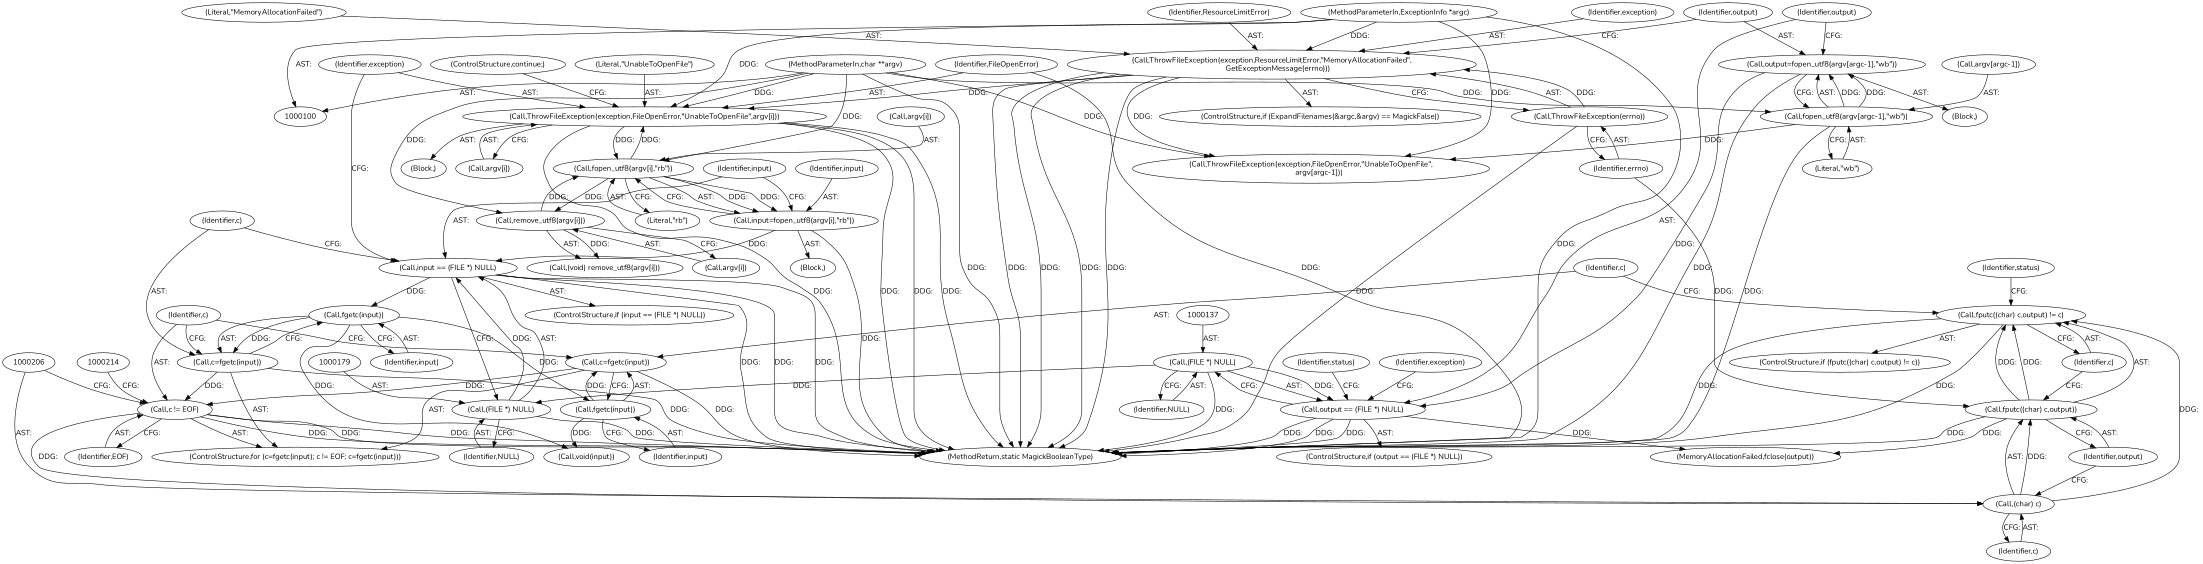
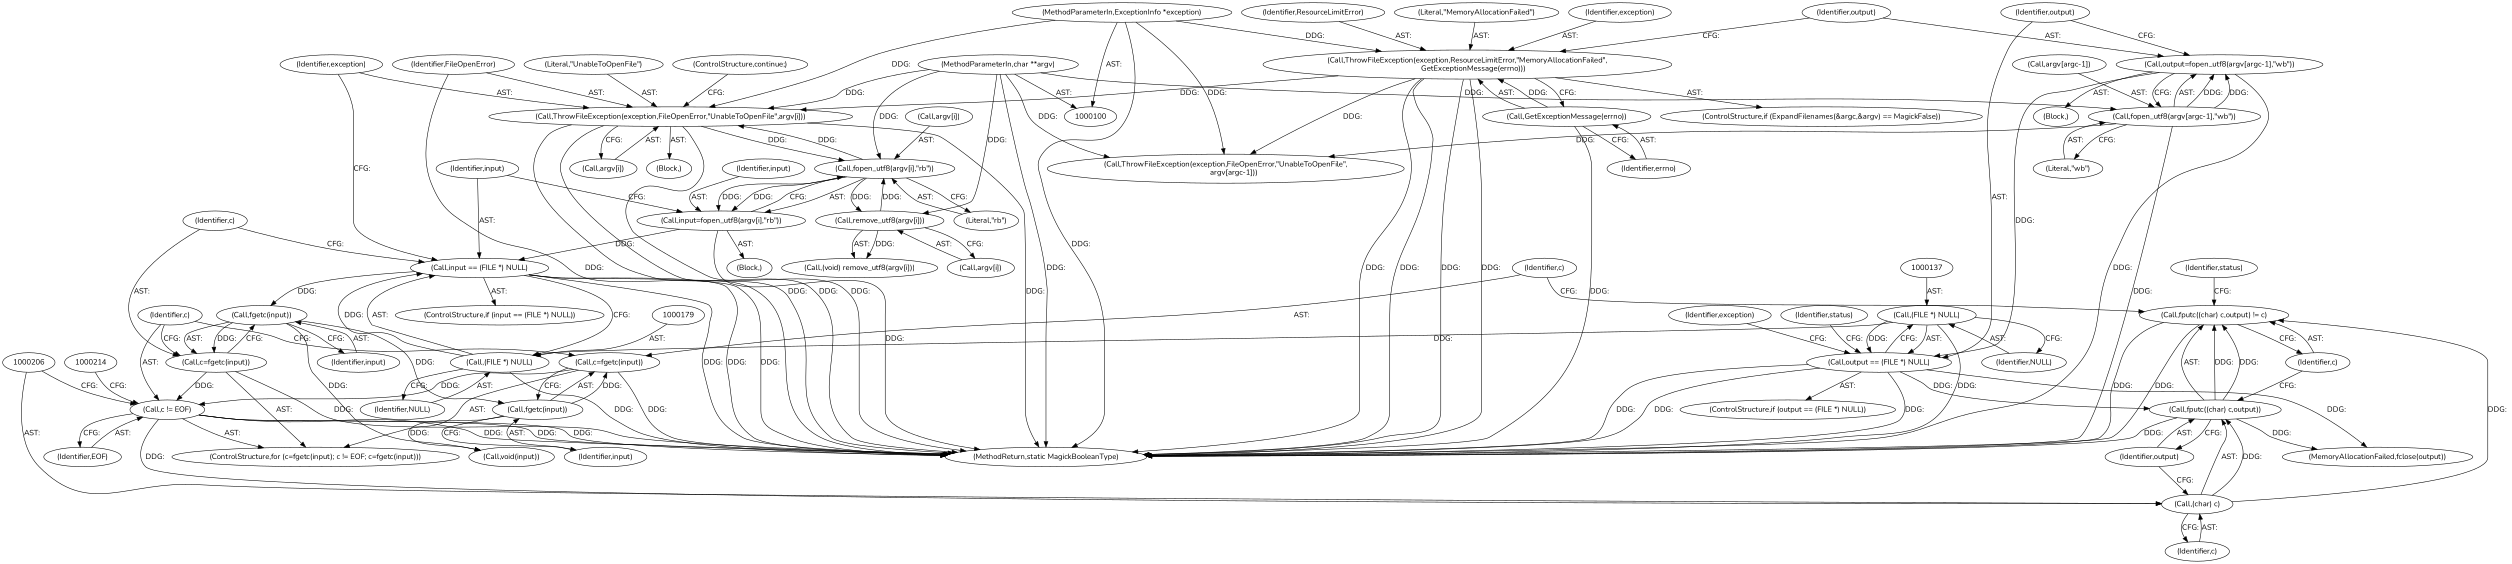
node "(MethodParameterIn,ExceptionInfo *argc)": label "(MethodParameterIn,ExceptionInfo *argc)" -> "(MethodParameterIn,ExceptionInfo *exception)"
node "(Call,ThrowFileException(errno))": label "(Call,ThrowFileException(errno))" -> "(Call,GetExceptionMessage(errno))"
node "(ControlStructure,if (fputc((char) c,output) != c))": removed
edge "(Identifier,errno)" -> "(Call,fputc((char) c,output))": now "(Call,output == (FILE *) NULL)" -> "(Call,fputc((char) c,output))"
